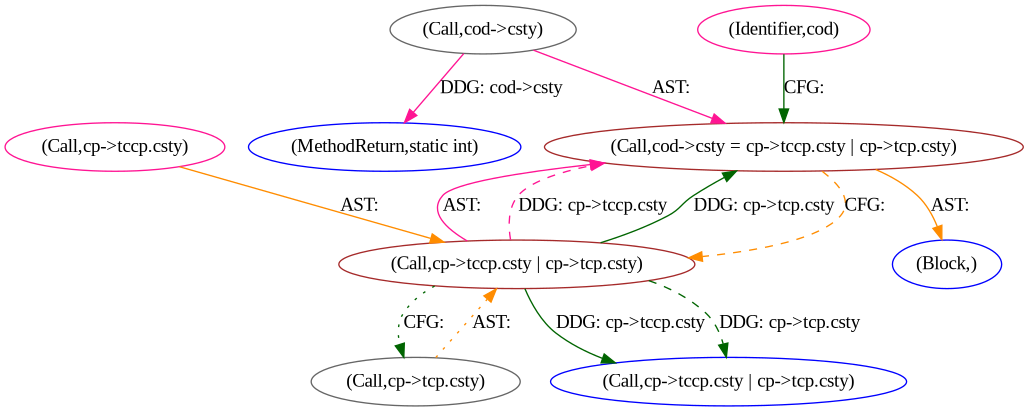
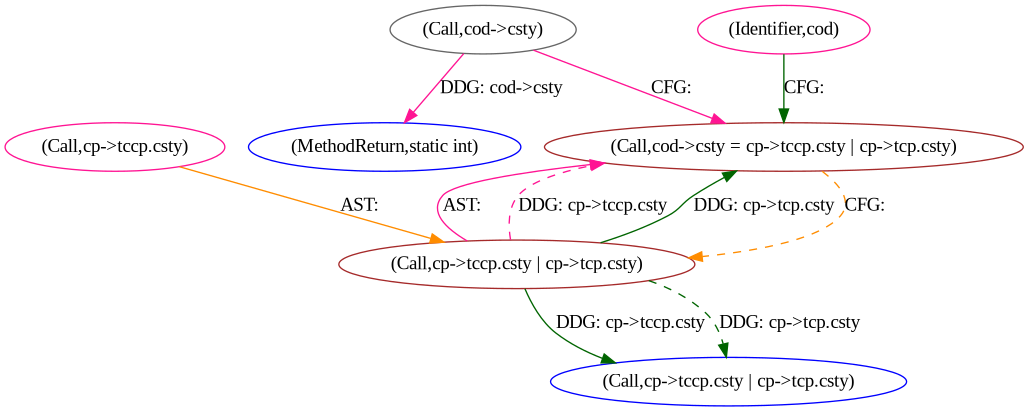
edge "(Call,cod->csty)" -> "(Call,cod->csty = cp->tccp.csty | cp->tcp.csty)": label "AST: " -> "CFG: "
node "(Block,)": removed
node "(Call,cp->tcp.csty)": removed
